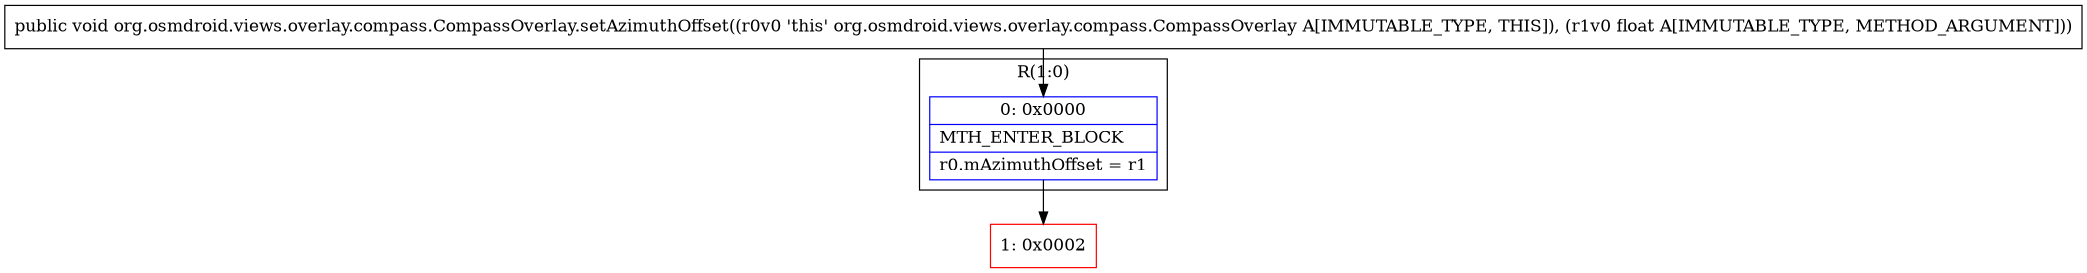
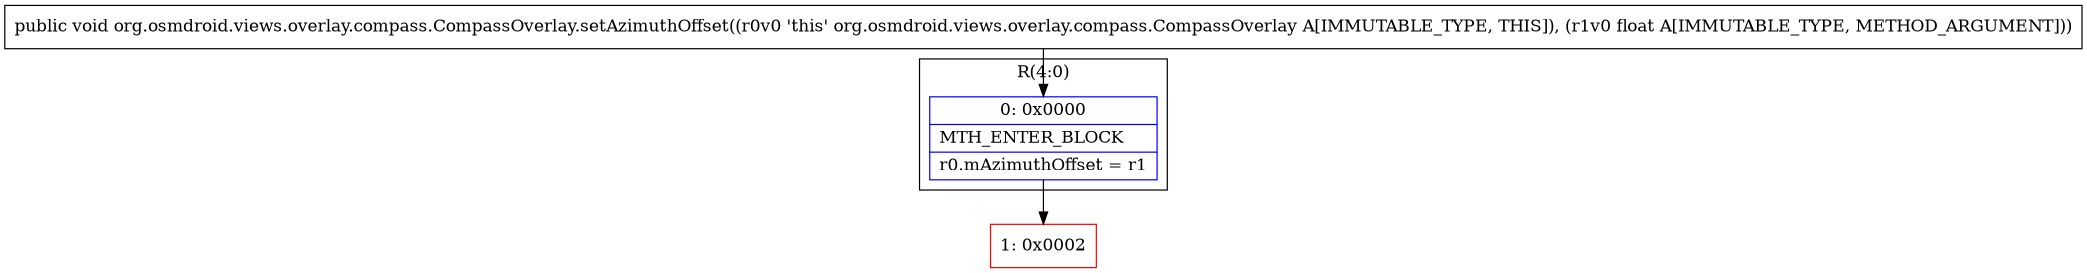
cluster "R(1:0)": label "R(1:0)" -> "R(4:0)"
